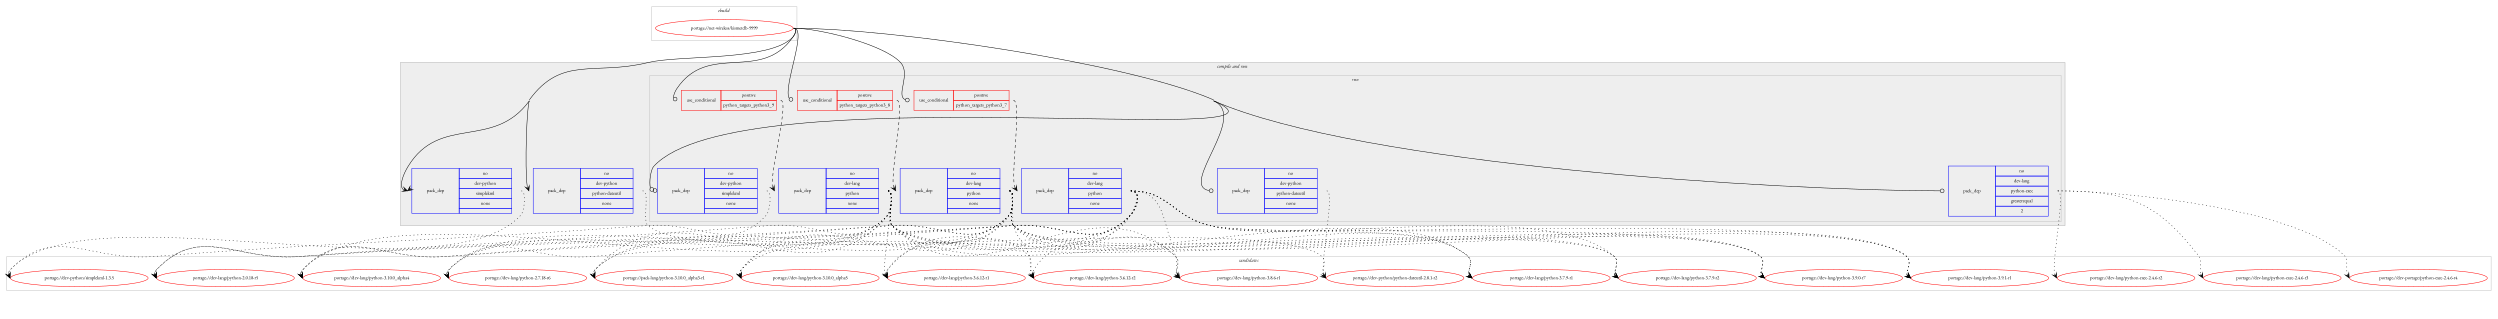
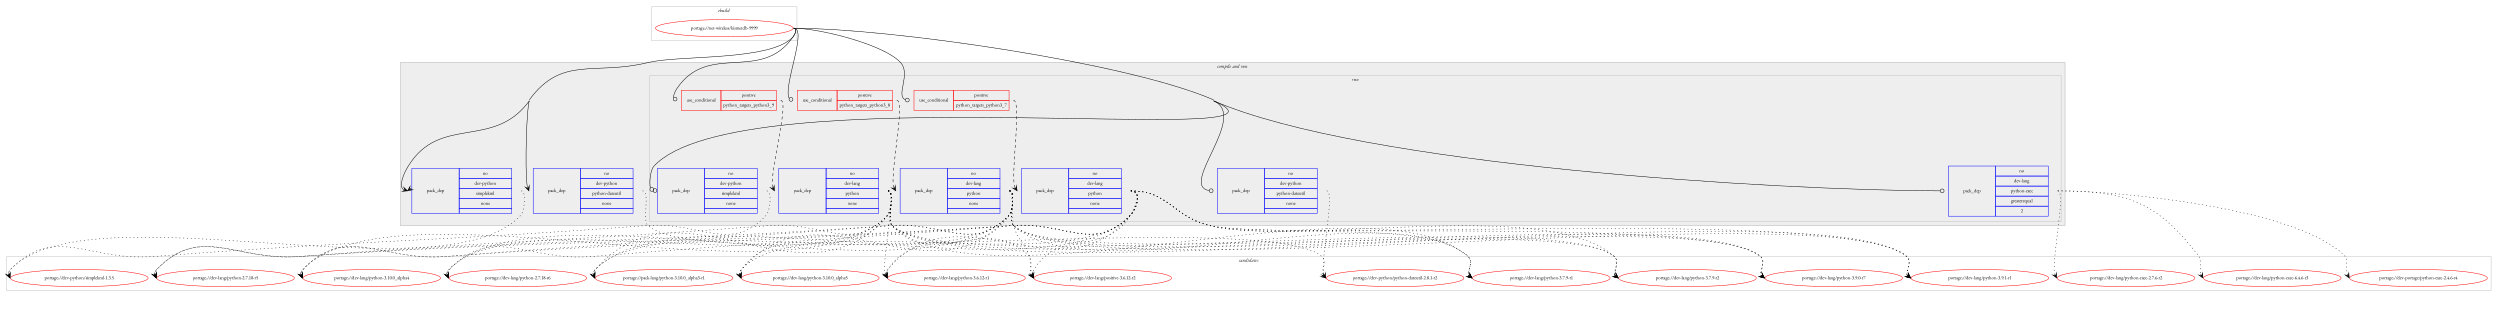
node "portage://dev-lang/python-2.0.18-r5": label "portage://dev-lang/python-2.0.18-r5" -> "portage://dev-lang/python-2.7.18-r5"
node "portage://dev-lang/python-3.6.12-r2": label "portage://dev-lang/python-3.6.12-r2" -> "portage://dev-lang/positive-3.6.12-r2"
node "portage://dev-lang/python-3.8.6-r1": removed
node "portage://dev-lang/python-exec-2.4.6-r2": label "portage://dev-lang/python-exec-2.4.6-r2" -> "portage://dev-lang/python-exec-2.7.6-r2"
node "portage://dev-lang/python-exec-2.4.6-r3": label "portage://dev-lang/python-exec-2.4.6-r3" -> "portage://dev-lang/python-exec-6.4.6-r3"
